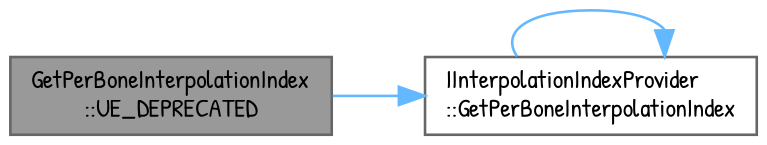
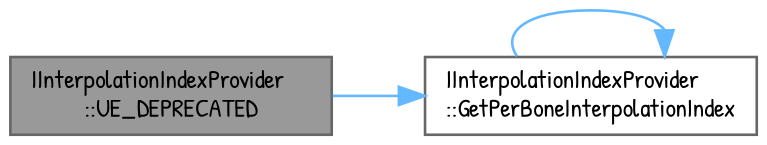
node "GetPerBoneInterpolationIndex ::UE_DEPRECATED": label "GetPerBoneInterpolationIndex ::UE_DEPRECATED" -> "IInterpolationIndexProvider ::UE_DEPRECATED"
